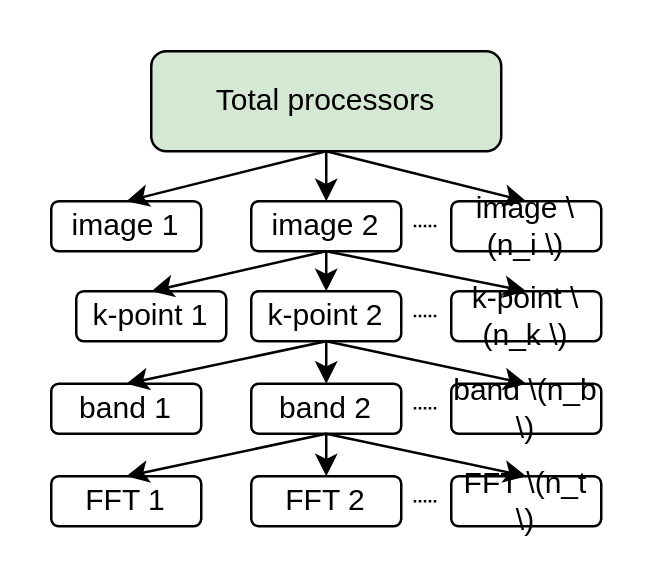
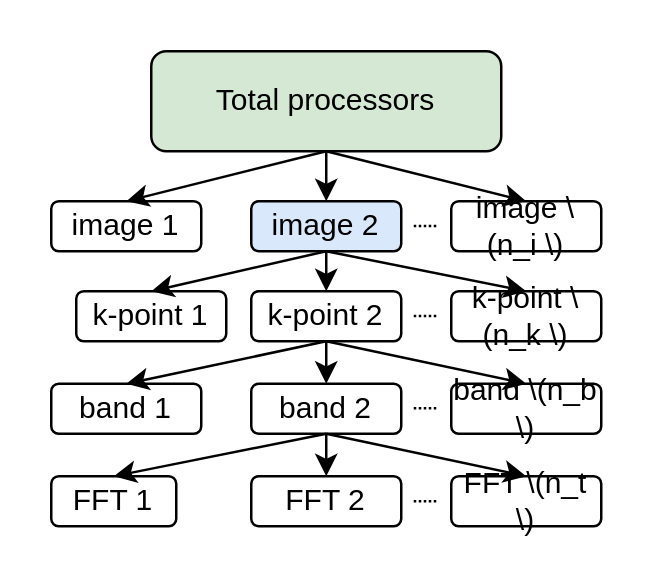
node "image 2": fillcolor #ffffff -> #dae8fc
node "FFT 1": size 150x50 -> 125x50
